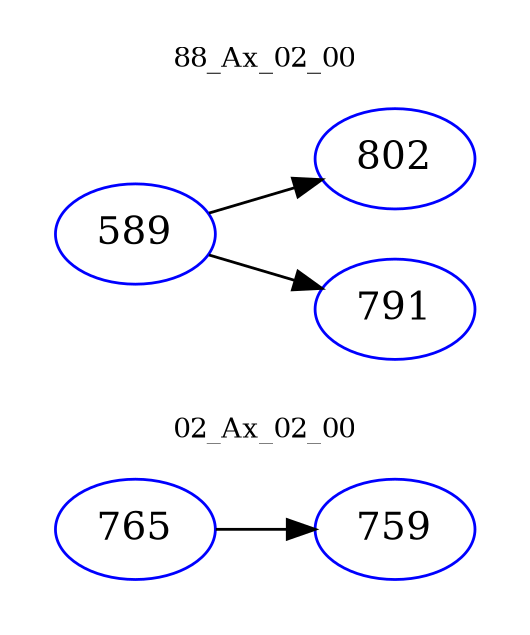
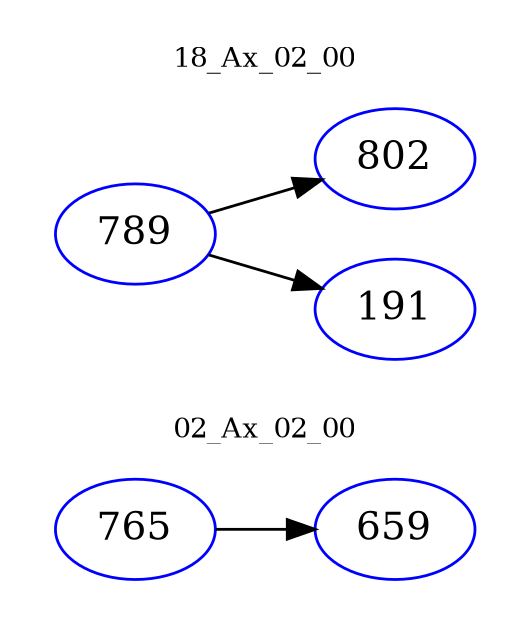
cluster "88_Ax_02_00": label "88_Ax_02_00" -> "18_Ax_02_00"
node "589": label "589" -> "789"
node "791": label "791" -> "191"
node "759": label "759" -> "659"
